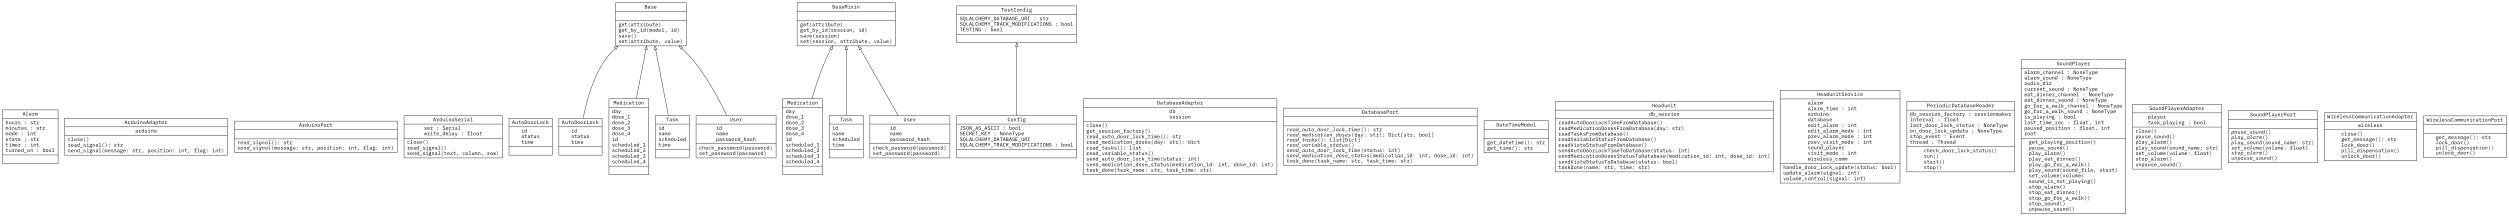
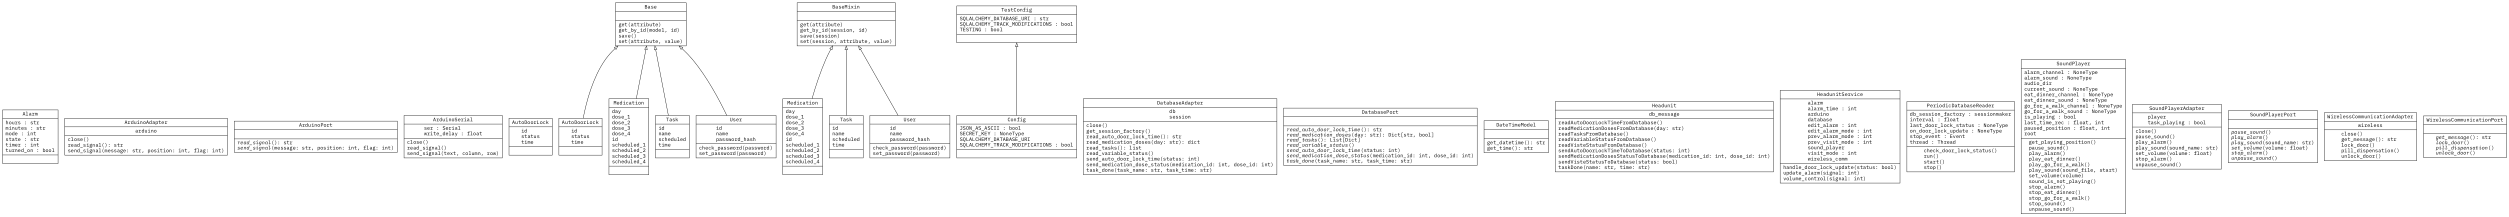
node "Headunit": text "db_session" -> "db_message"
